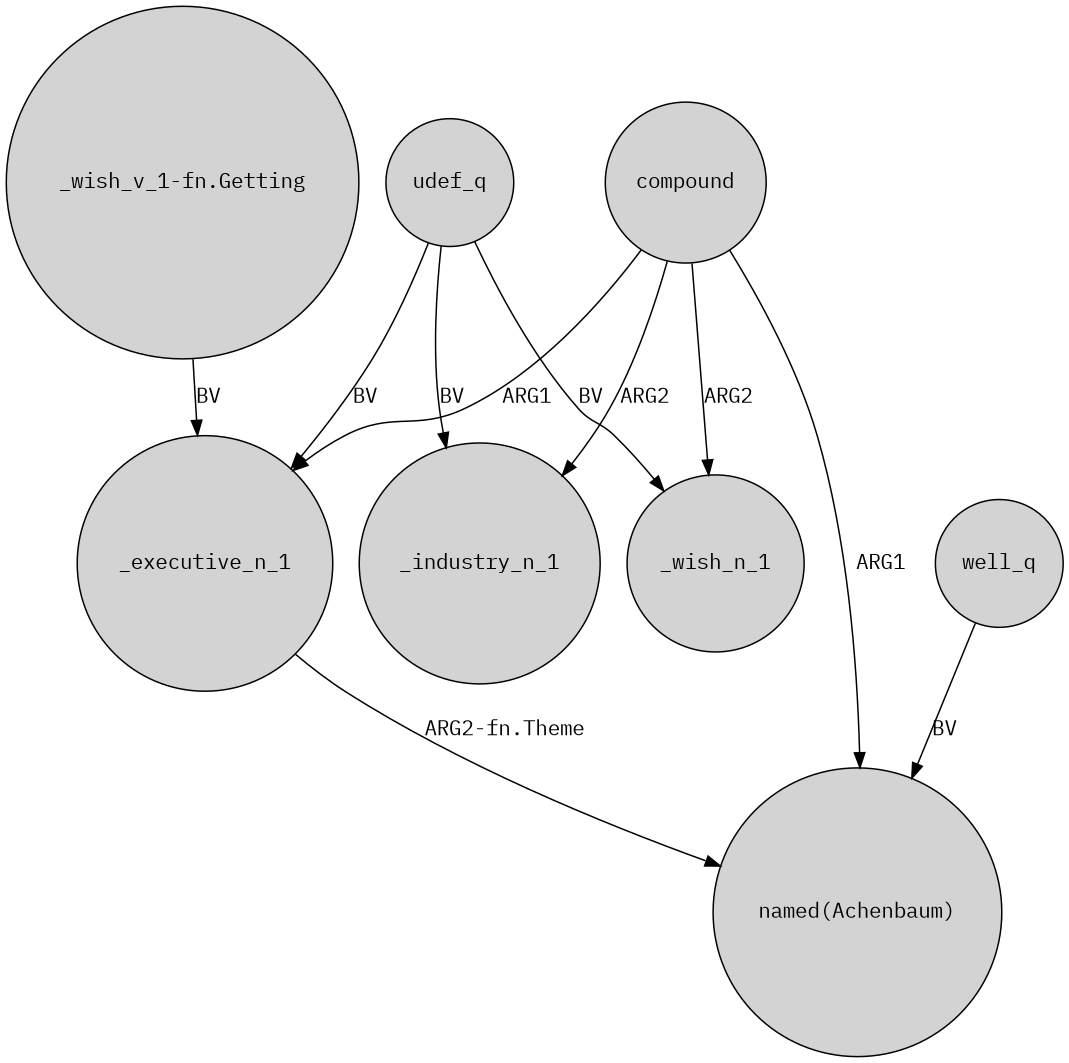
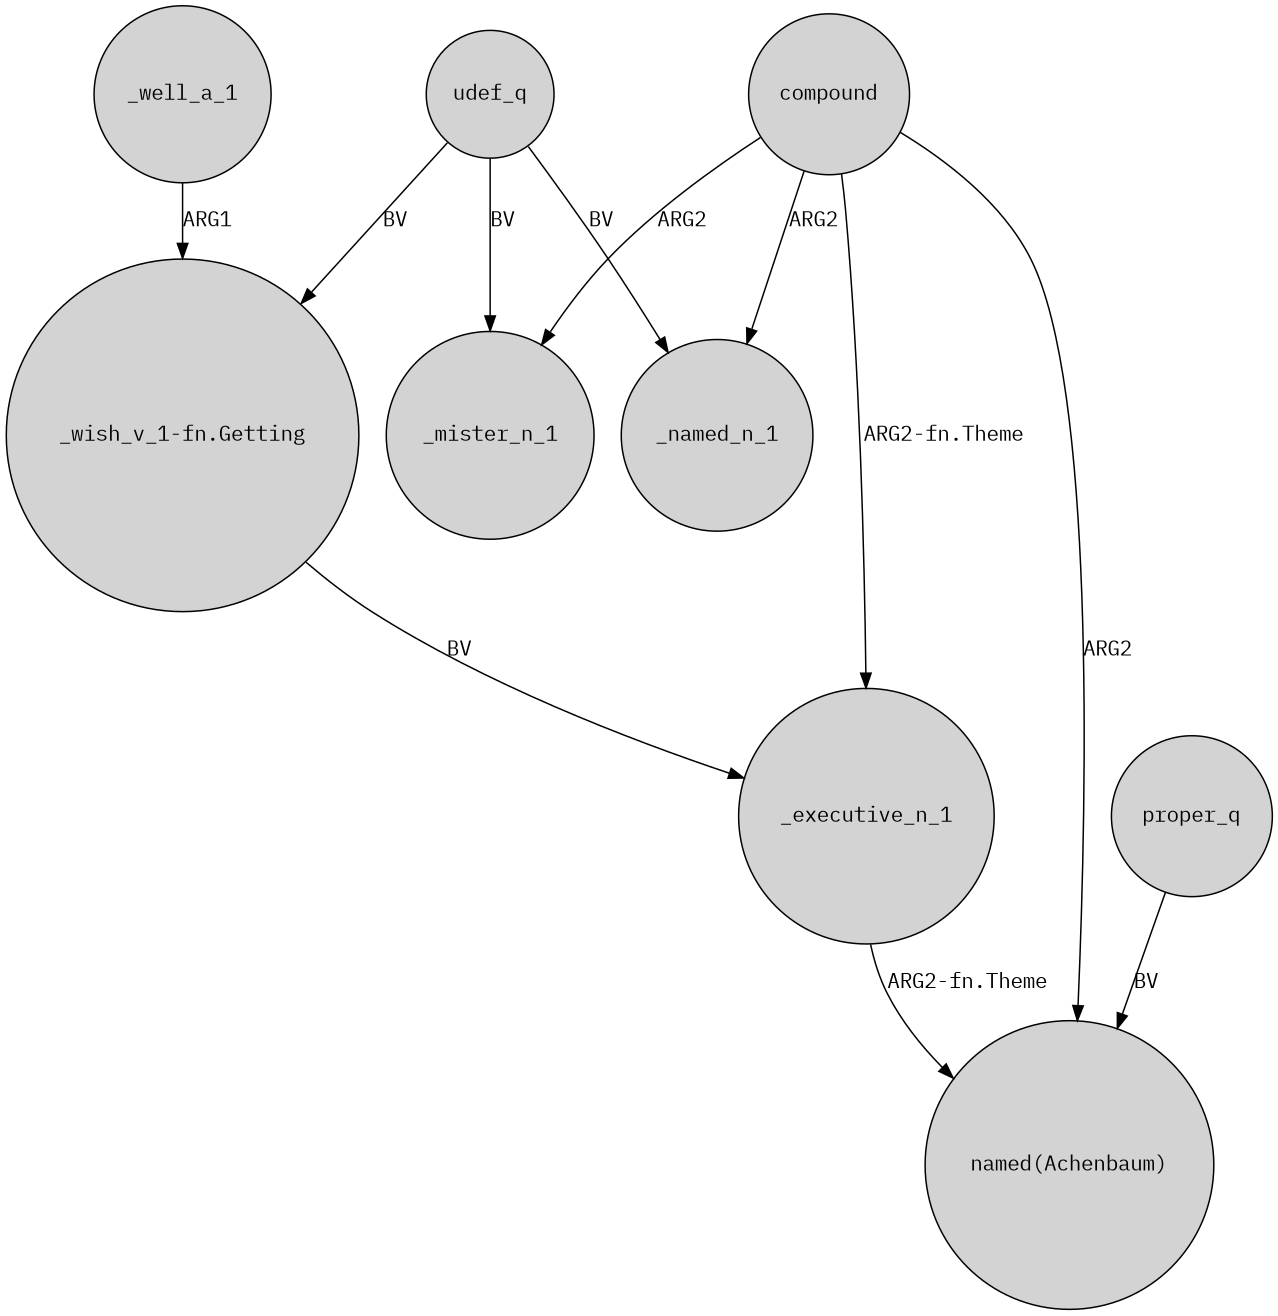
node "_well_a_1": added
edge "udef_q" -> "_executive_n_1": now "udef_q" -> "_wish_v_1-fn.Getting"
edge "compound" -> "_executive_n_1": label "ARG1" -> "ARG2-fn.Theme"
node "_industry_n_1": label "_industry_n_1" -> "_named_n_1"
node "_wish_n_1": label "_wish_n_1" -> "_mister_n_1"
edge "compound" -> "named(Achenbaum)": label "ARG1" -> "ARG2"
node "well_q": label "well_q" -> "proper_q"
